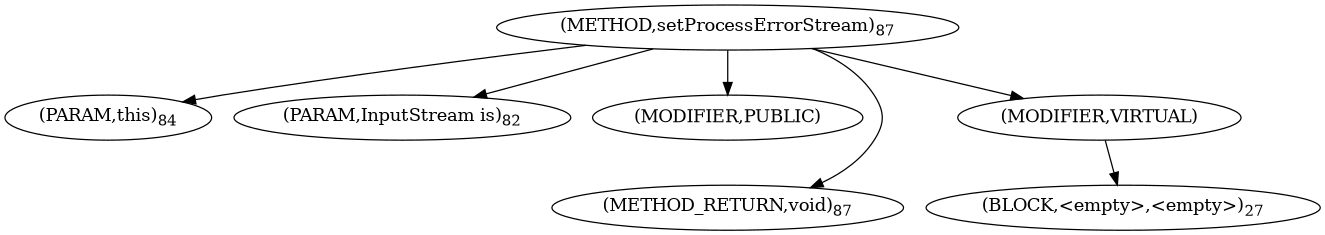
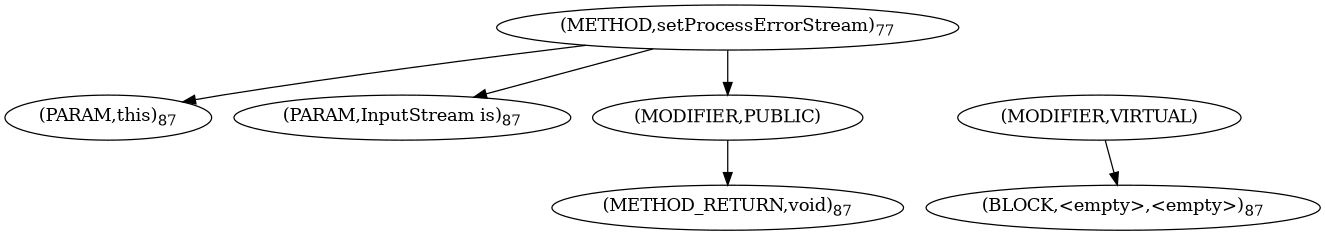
node "(METHOD,setProcessErrorStream)": text "87" -> "77"
edge "(METHOD,setProcessErrorStream)" -> "(MODIFIER,VIRTUAL)": removed
edge "(METHOD,setProcessErrorStream)" -> "(METHOD_RETURN,void)": now "(MODIFIER,PUBLIC)" -> "(METHOD_RETURN,void)"
node "(PARAM,this)": text "84" -> "87"
node "(PARAM,InputStream is)": text "82" -> "87"
node "(BLOCK,<empty>,<empty>)": text "27" -> "87"
